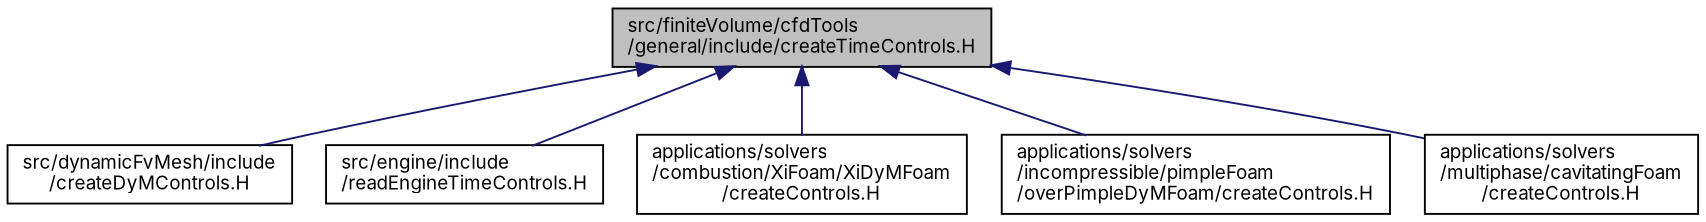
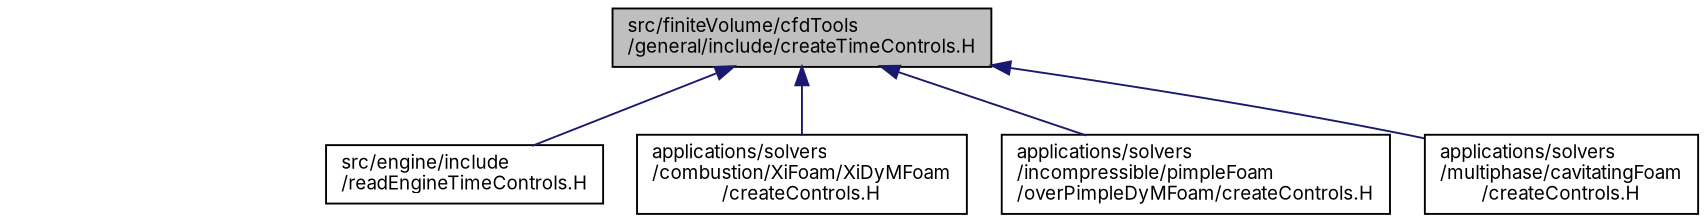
node "src/dynamicFvMesh/include /createDyMControls.H": removed
